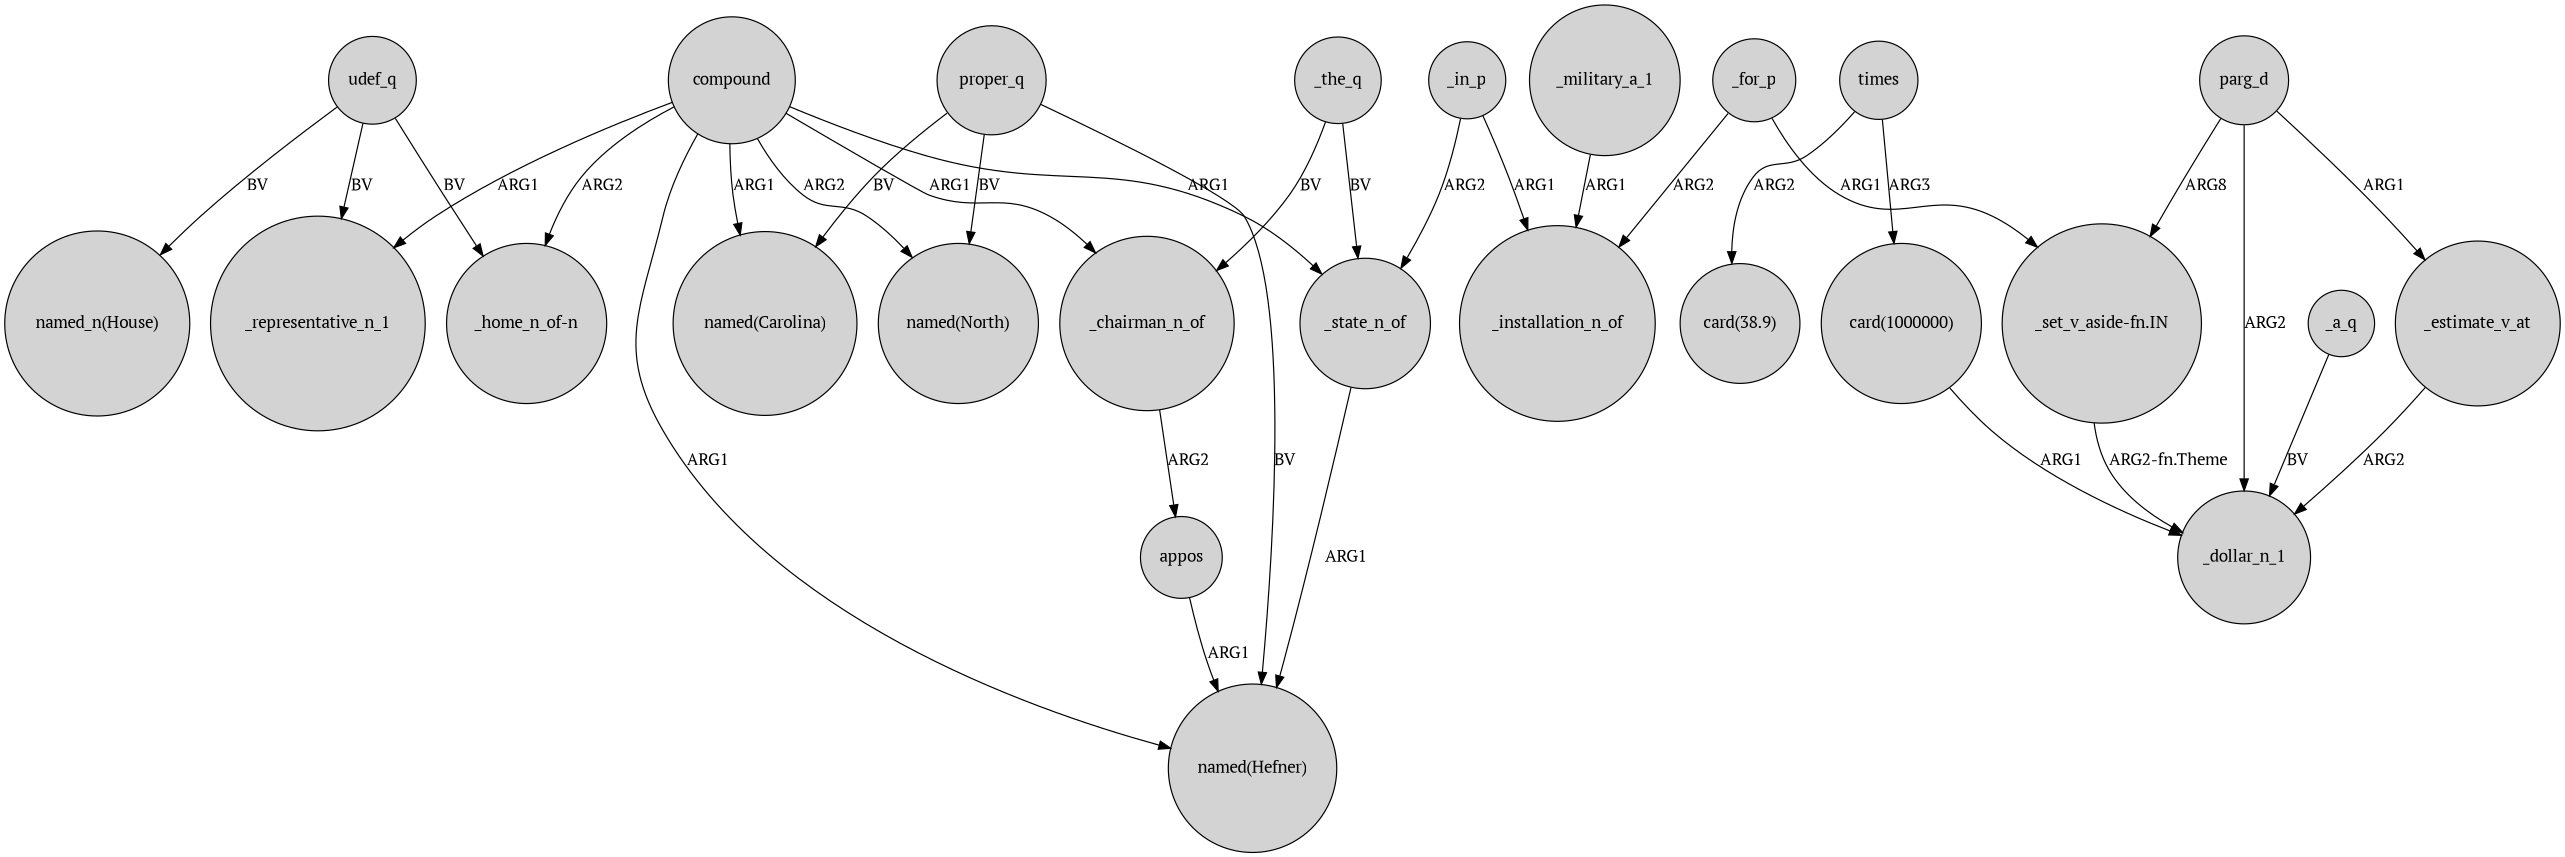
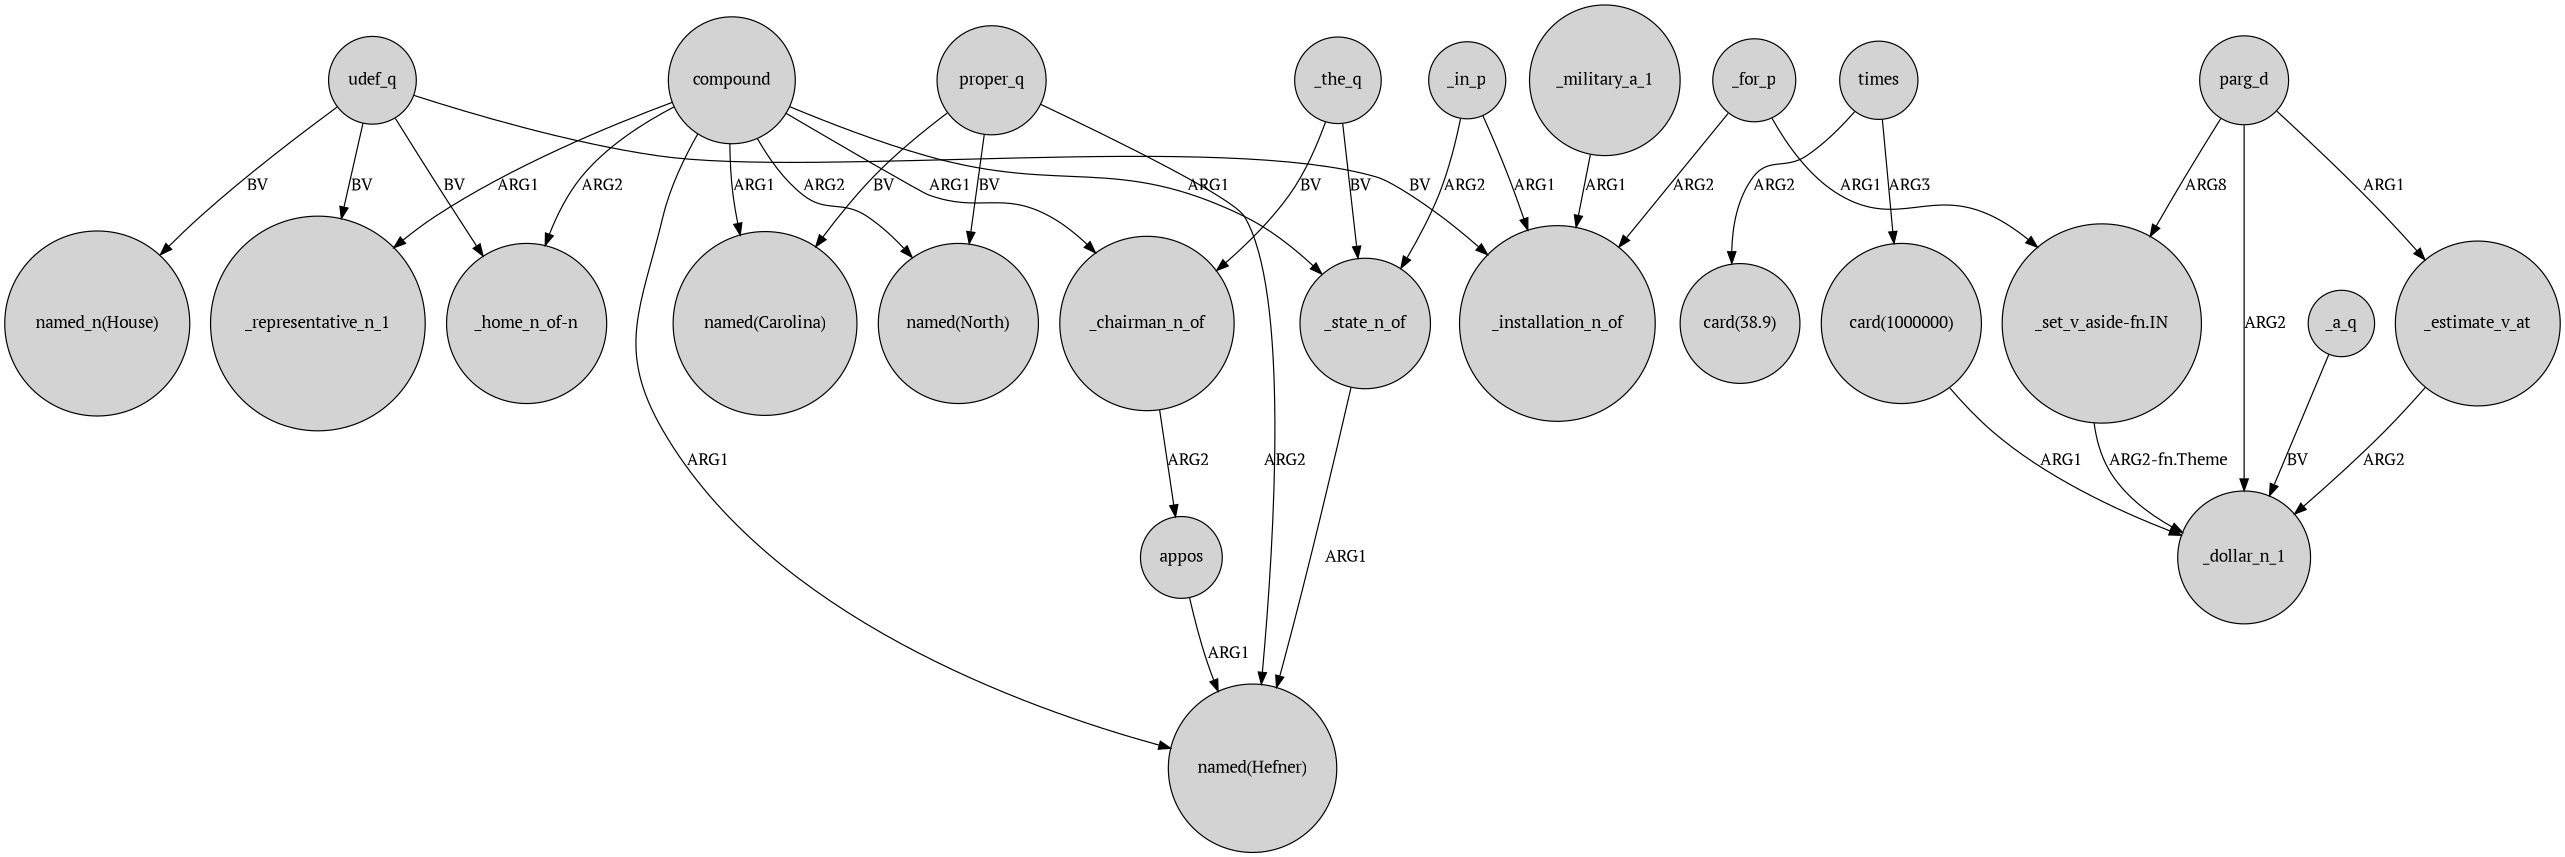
edge "udef_q" -> "_installation_n_of": added, label "BV"
edge "proper_q" -> "named(Hefner)": label "BV" -> "ARG2"
